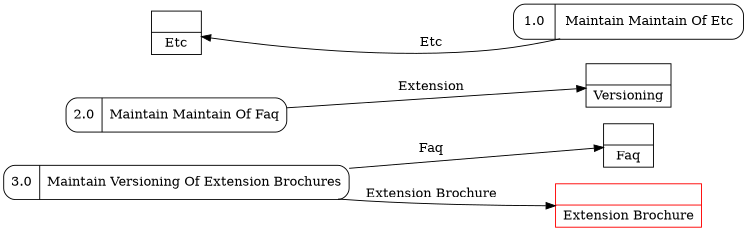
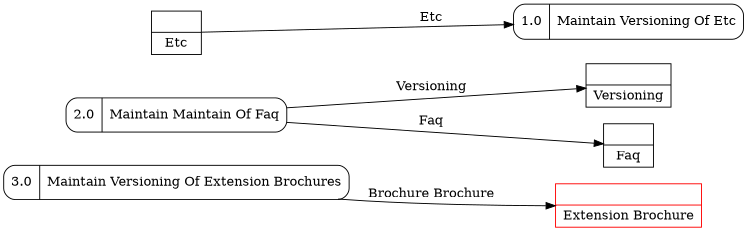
node "1.0": text "Maintain Maintain Of Etc" -> "Maintain Versioning Of Etc"
edge "1.0" -> "Etc": reversed
edge "2.0" -> "Versioning": label "Extension" -> "Versioning"
edge "3.0" -> "Faq": now "2.0" -> "Faq"
edge "3.0" -> "Extension Brochure": label "Extension Brochure" -> "Brochure Brochure"
